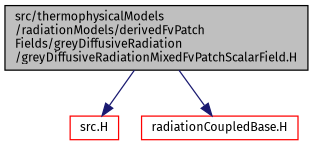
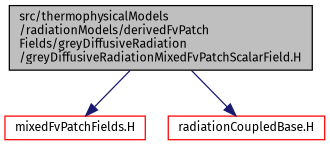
node "src.H": label "src.H" -> "mixedFvPatchFields.H"
